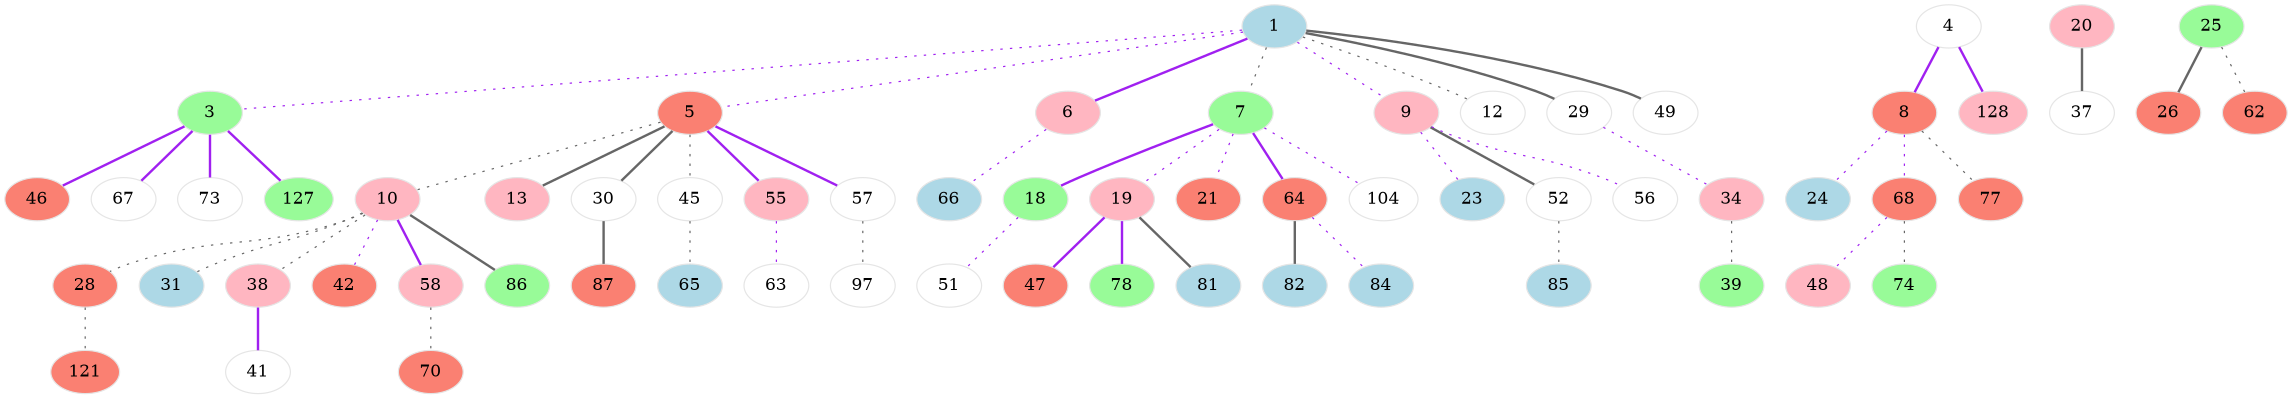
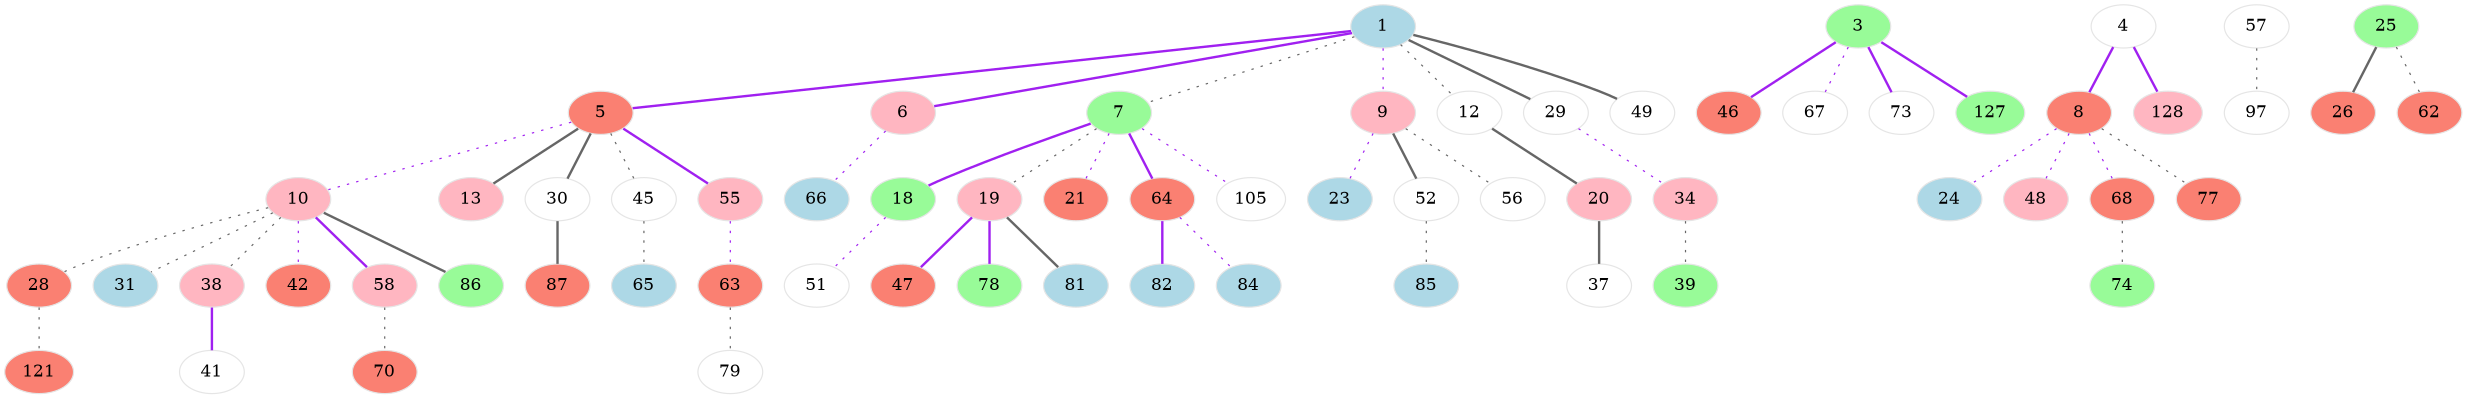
edge "1" -- "3": removed
edge "1" -- "5": style dotted -> bold
edge "3" -- "67": style bold -> dotted
edge "5" -- "10": color gray40 -> purple
edge "5" -- "57": removed
edge "7" -- "19": color purple -> gray40
edge "9" -- "56": color purple -> gray40
edge "12" -- "20": added
node "104": label "104" -> "105"
edge "68" -- "48": now "8" -- "48"
edge "64" -- "82": color gray40 -> purple
node "63": fillcolor white -> salmon
node "79": added
